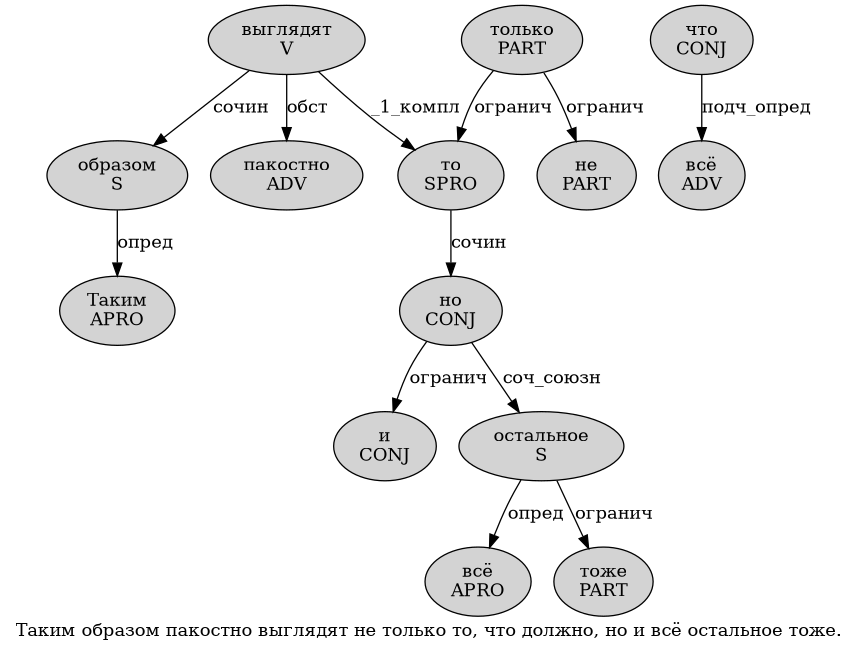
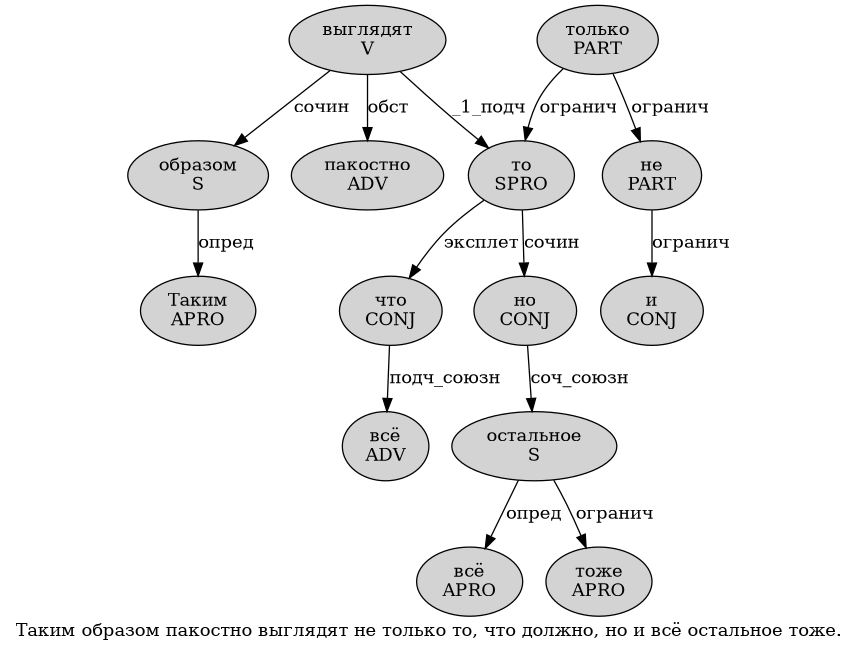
edge "выглядят V" -> "то SPRO": label "_1_компл" -> "_1_подч"
edge "что CONJ" -> "всё ADV": label "подч_опред" -> "подч_союзн"
edge "то SPRO" -> "что CONJ": added, label "эксплет"
edge "но CONJ" -> "и CONJ": now "не PART" -> "и CONJ"
node "тоже PART": label "тоже PART" -> "тоже APRO"
